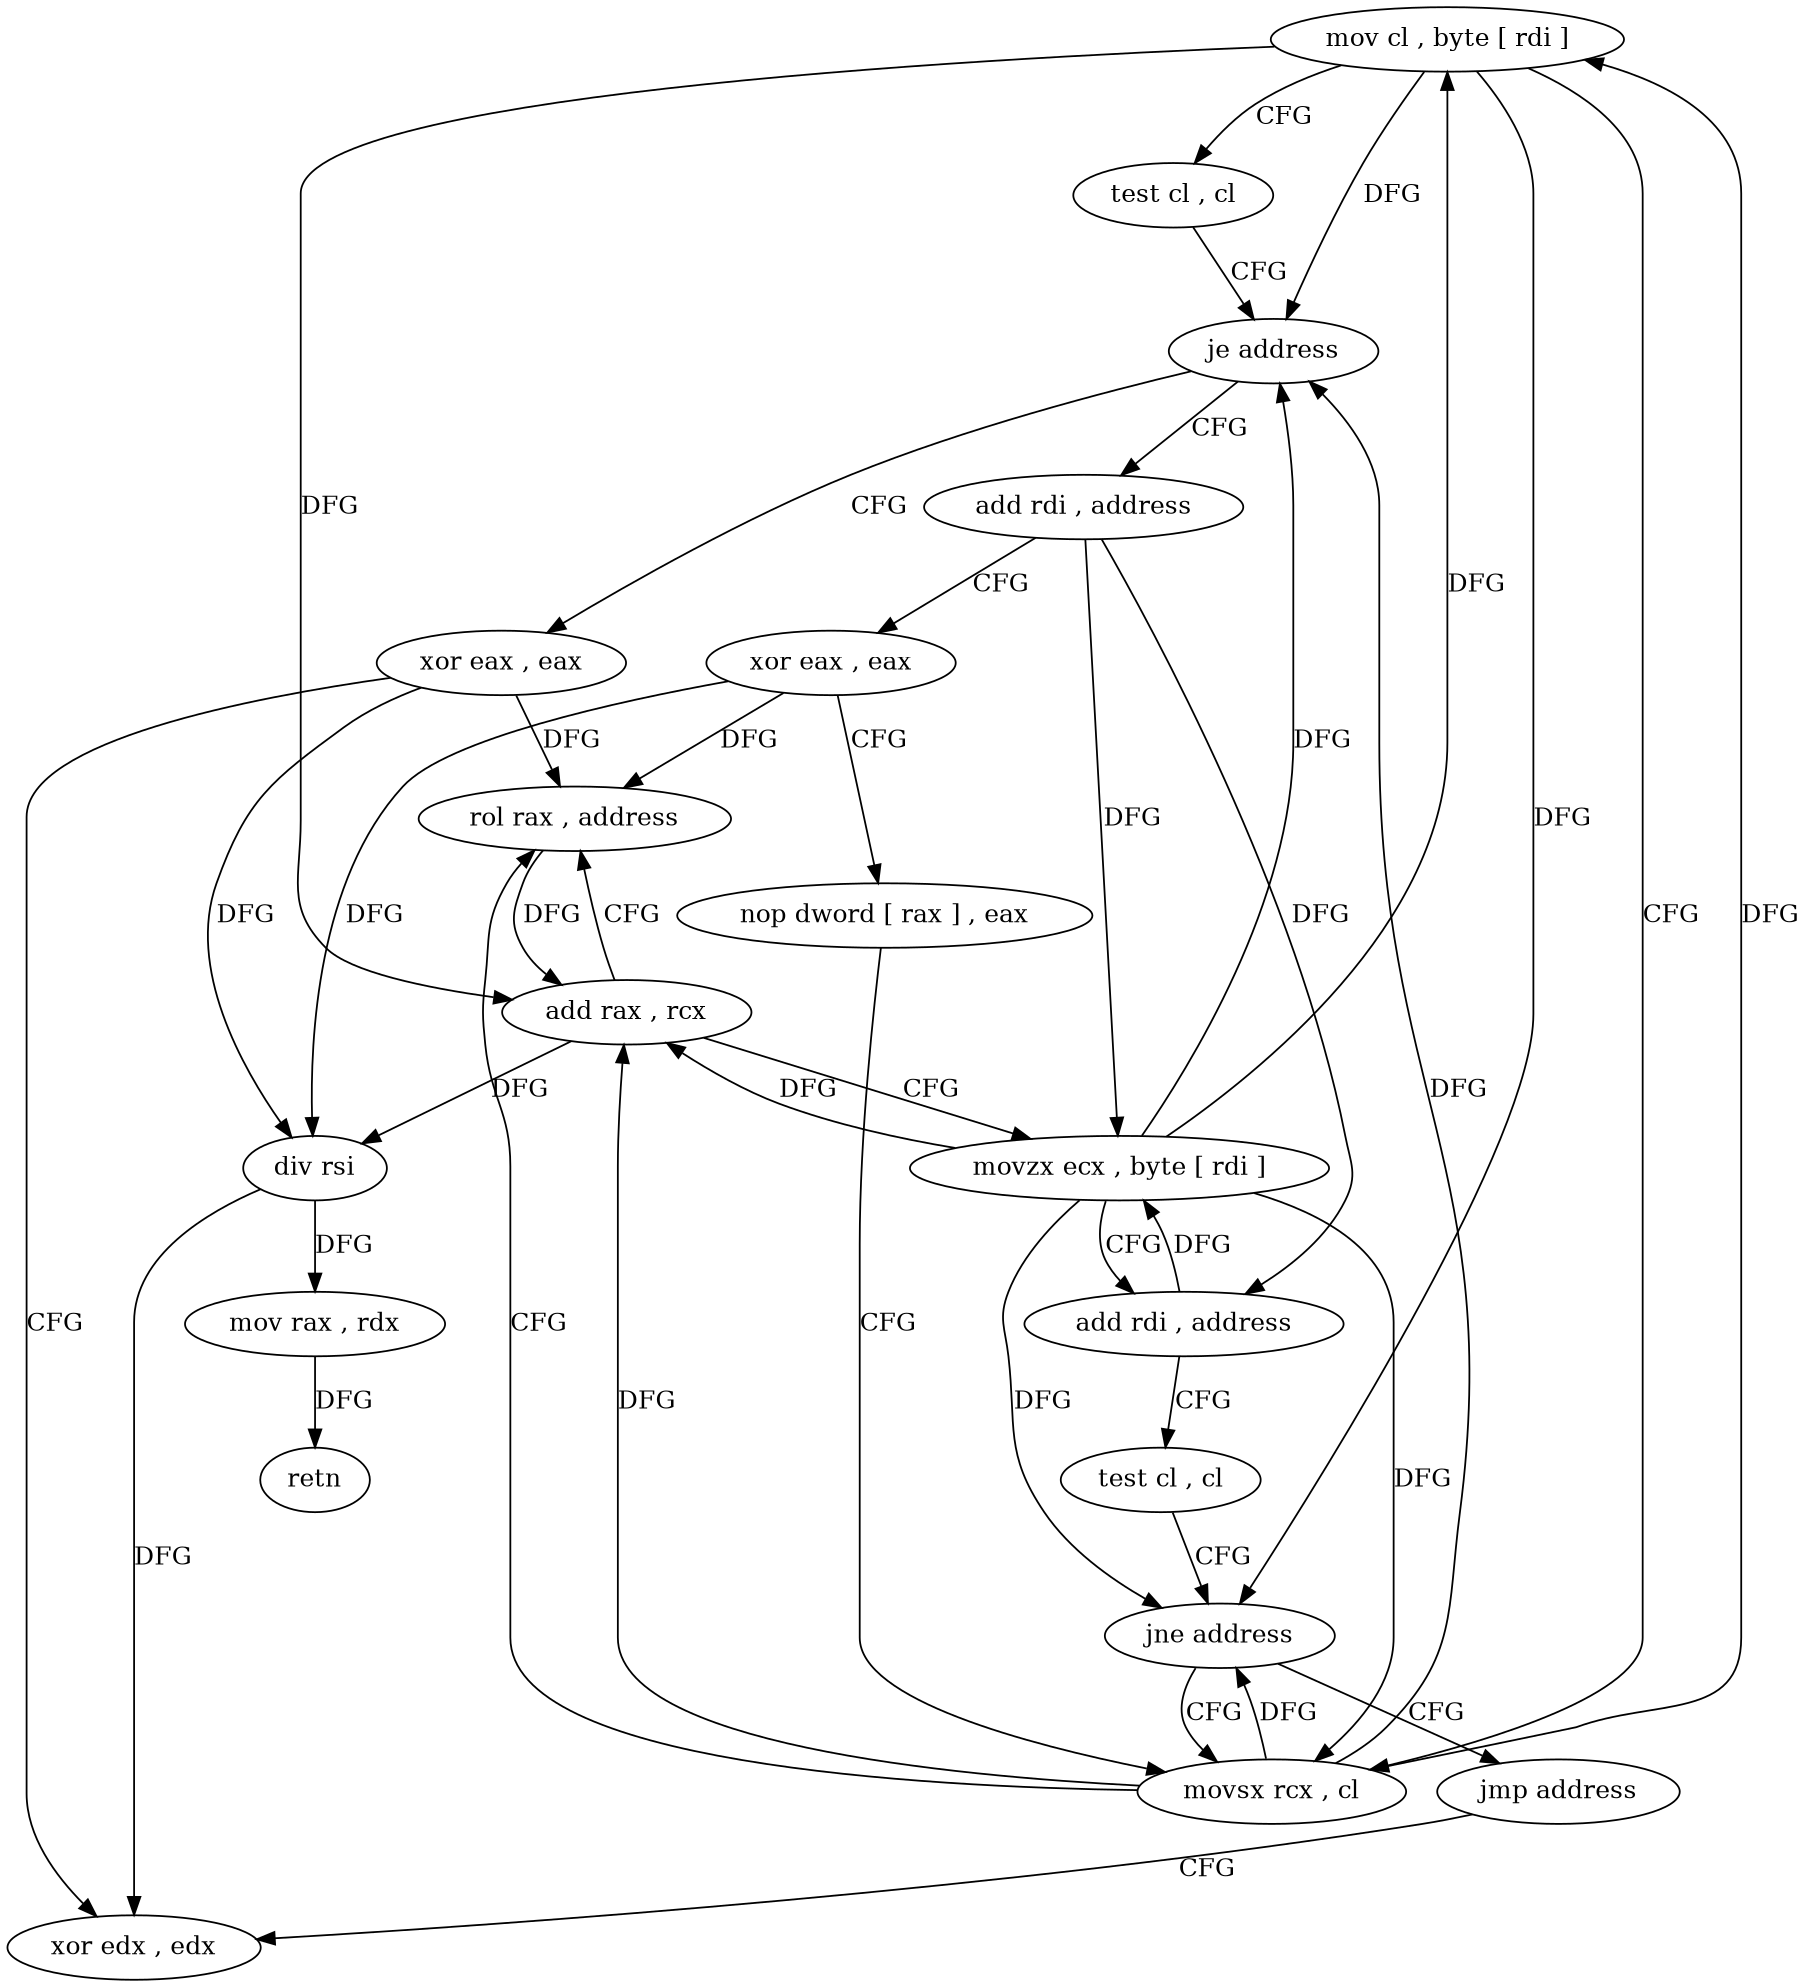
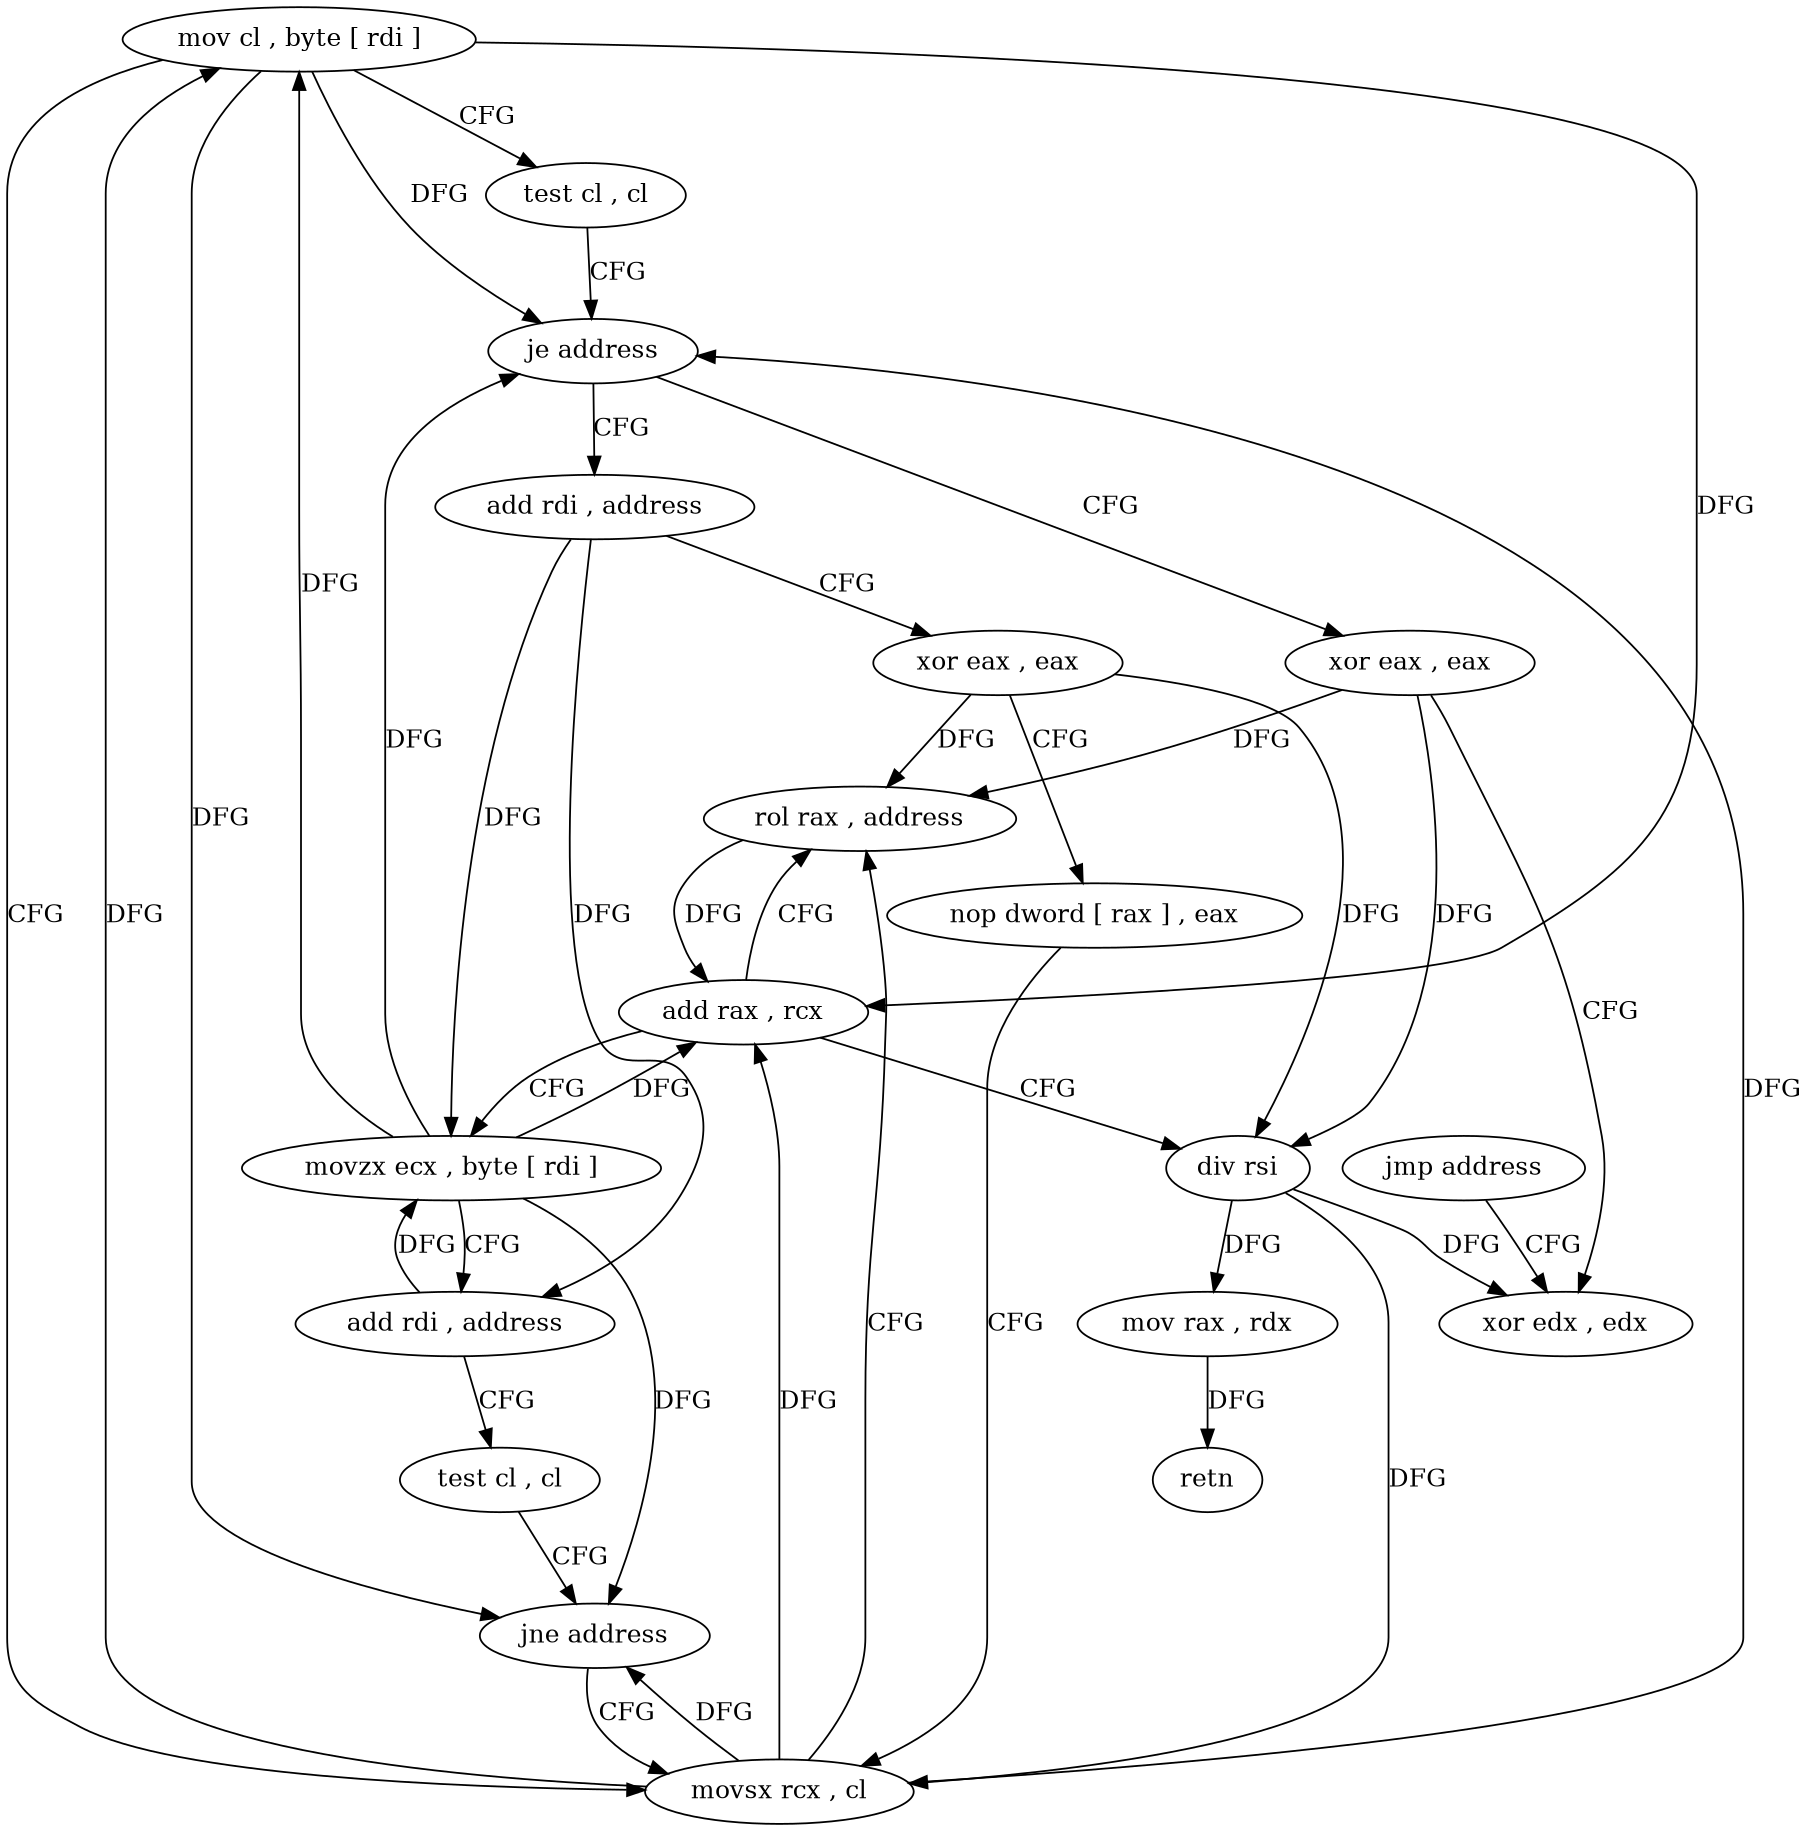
edge "add rax , rcx" -> "div rsi": label "DFG" -> "CFG"
edge "movzx ecx , byte [ rdi ]" -> "movsx rcx , cl": now "div rsi" -> "movsx rcx , cl"
edge "jne address" -> "jmp address": removed, label "CFG"
